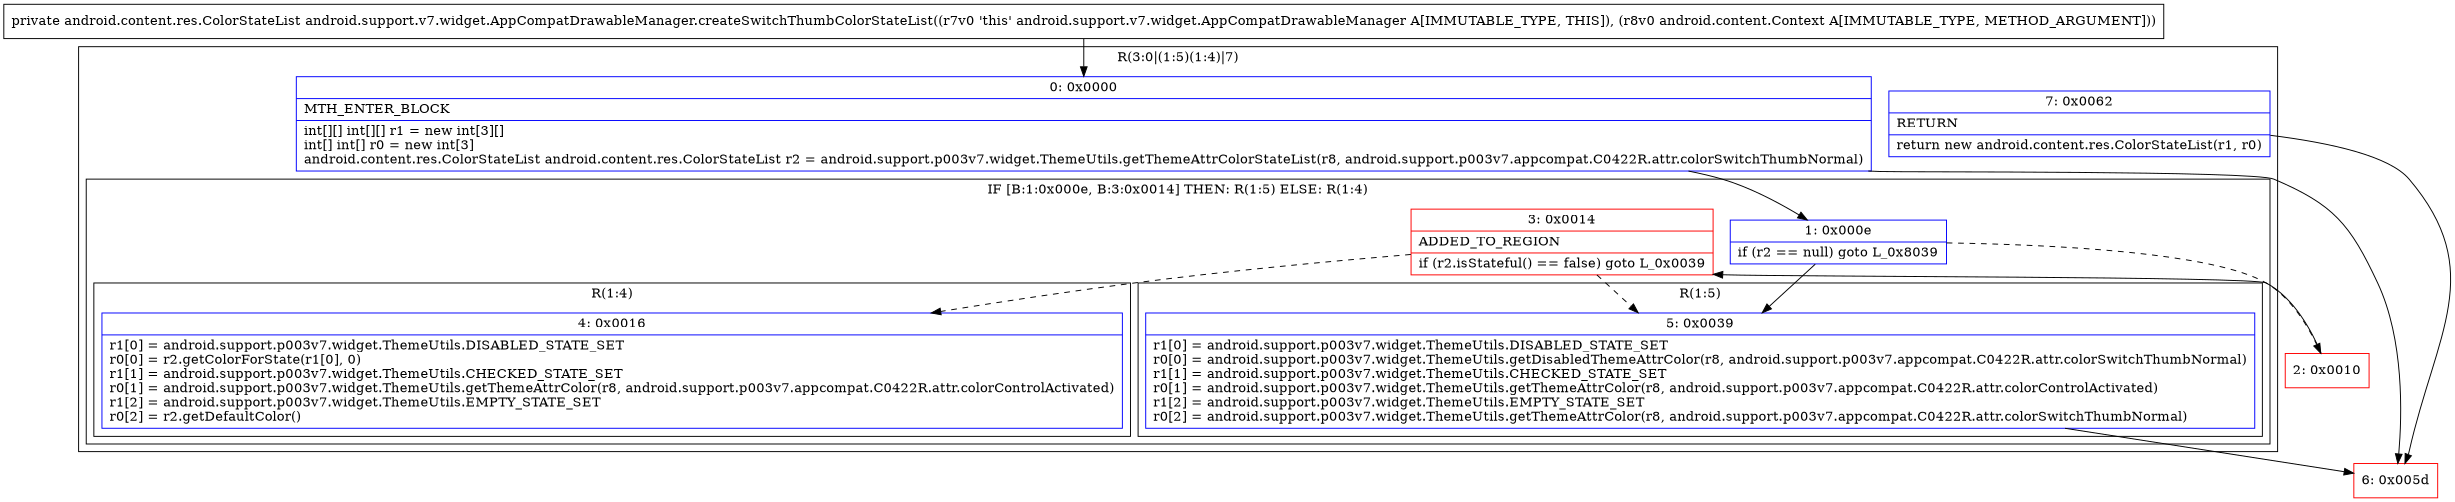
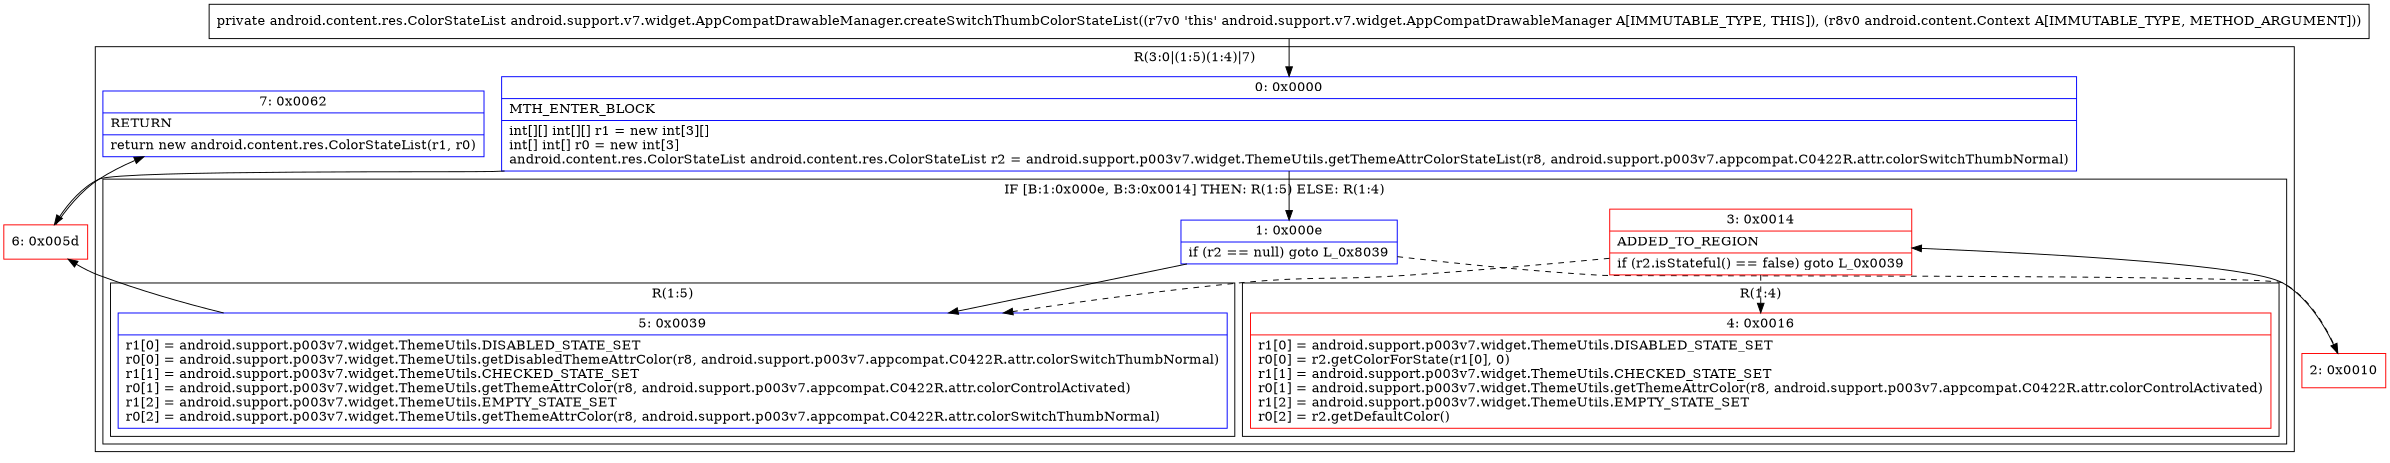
edge "7: 0x0062" -> "6: 0x005d": reversed
node "4: 0x0016": color blue -> red
